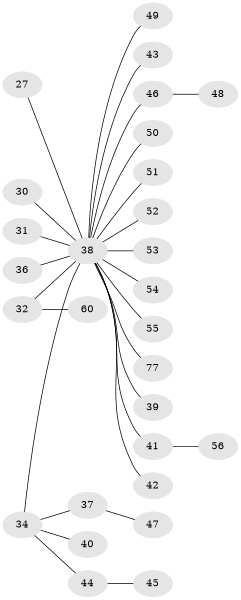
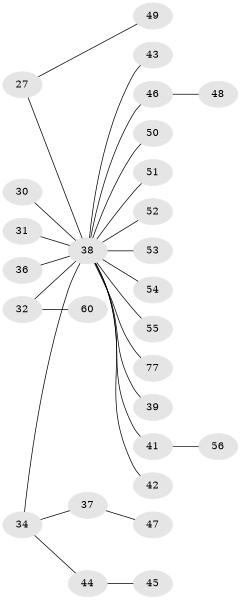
edge "49" -- "38": now "49" -- "27"
node "40": removed
